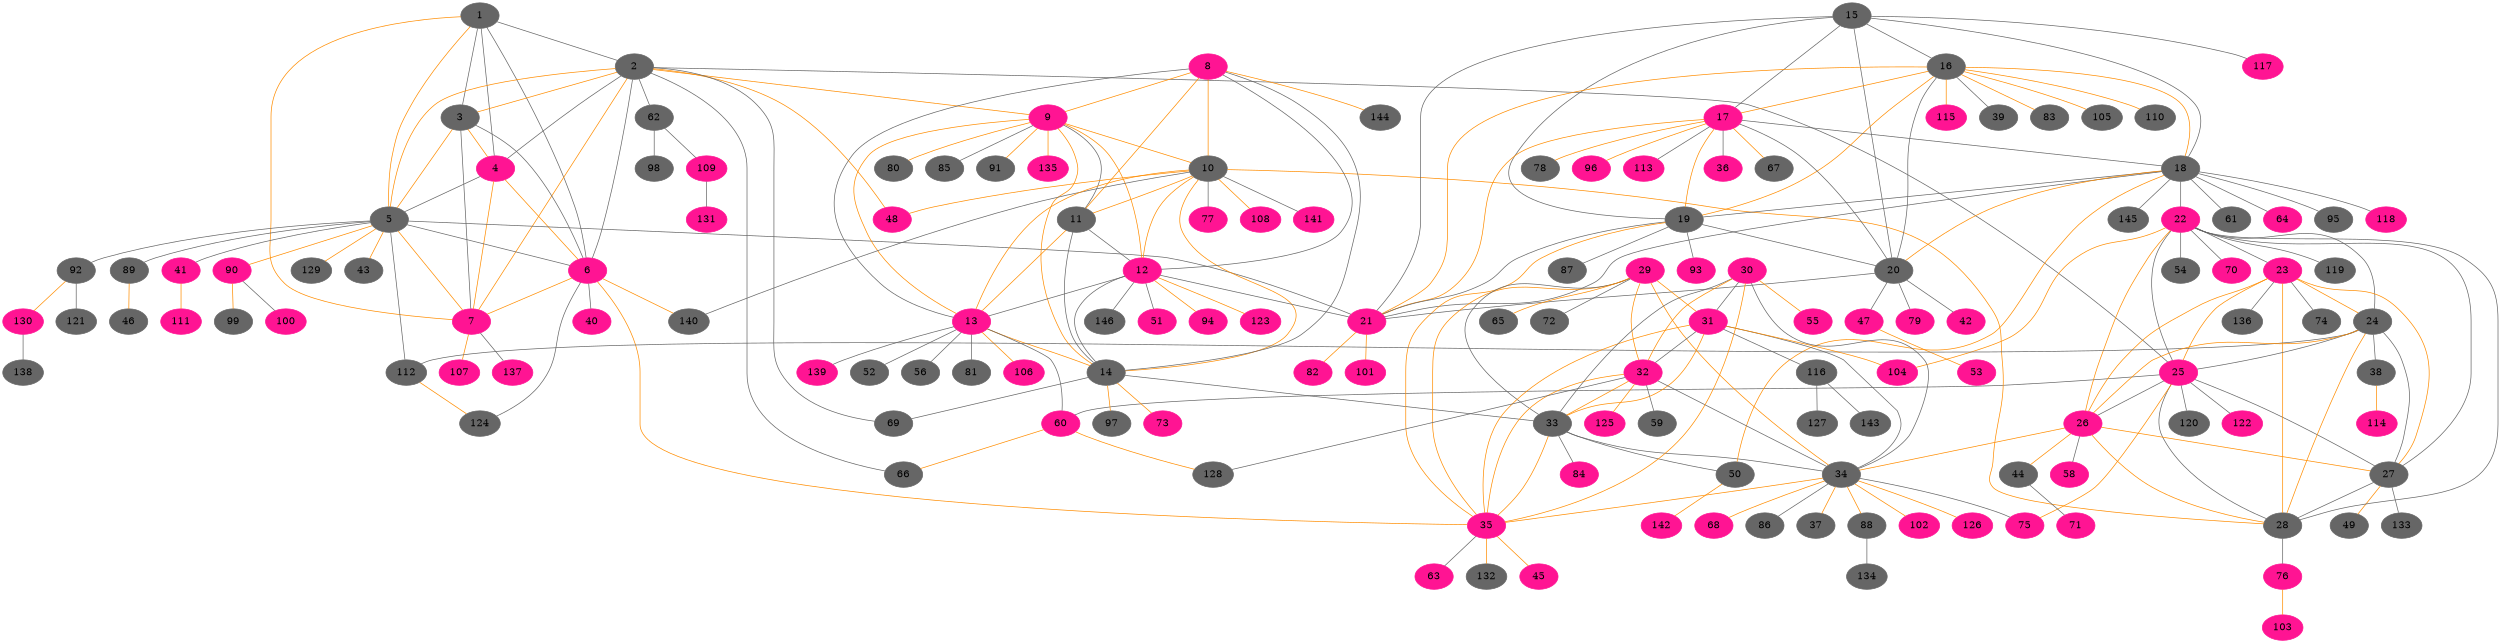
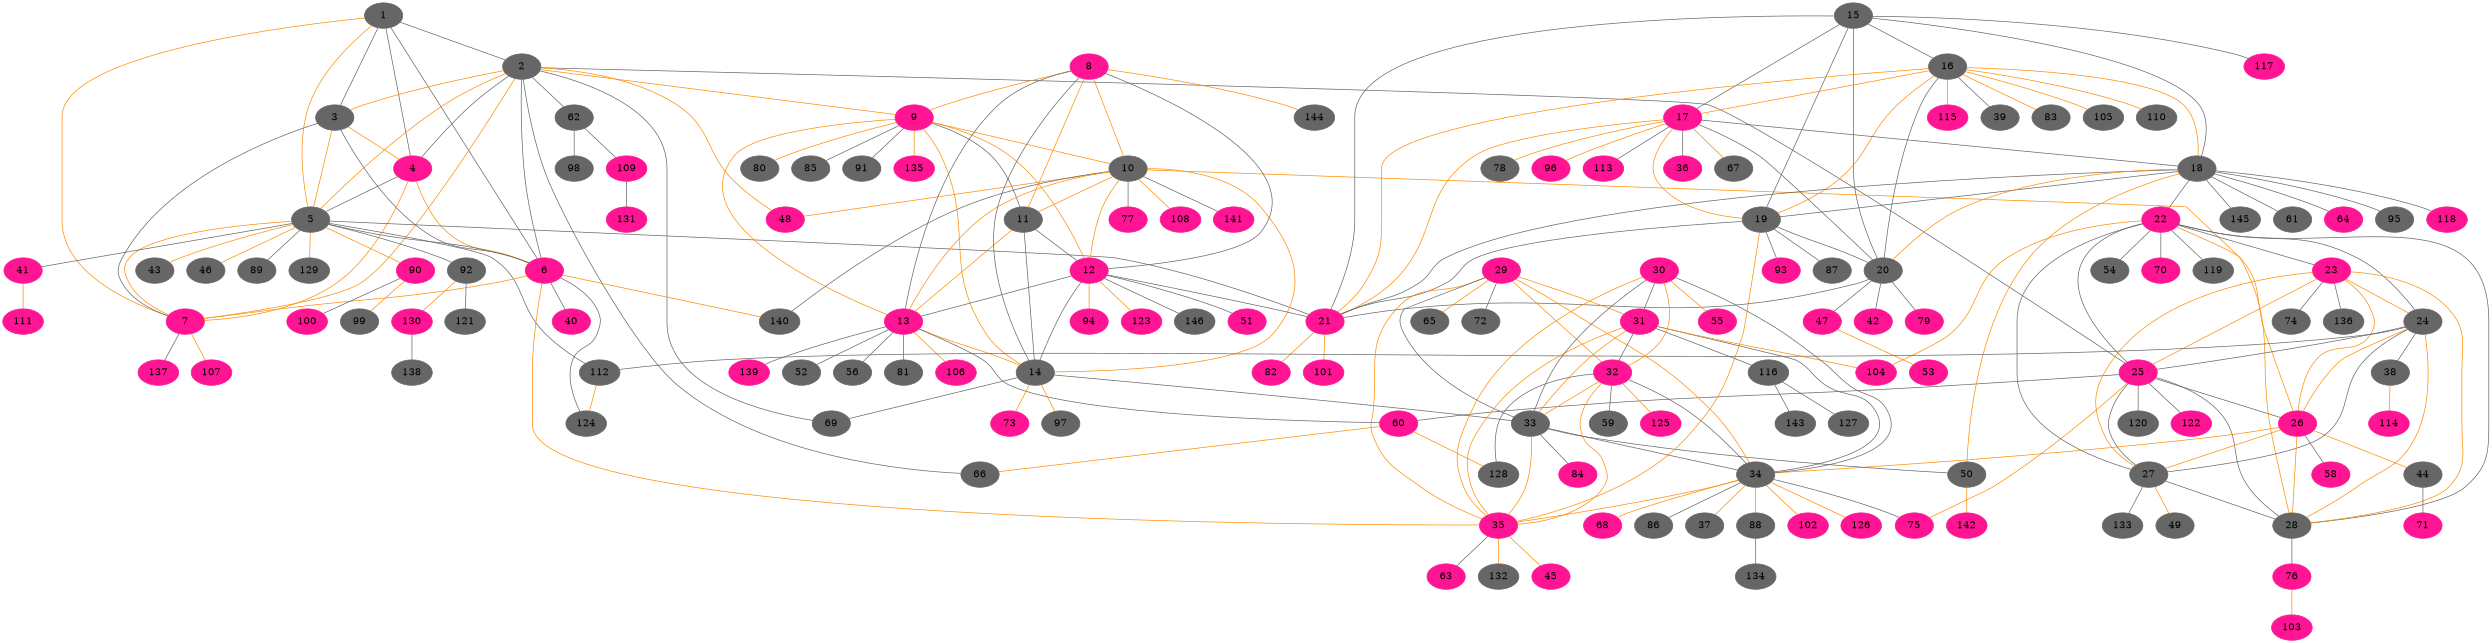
edge "9" -- "91": color darkorange -> gray40
edge "89" -- "46": now "5" -- "46"
